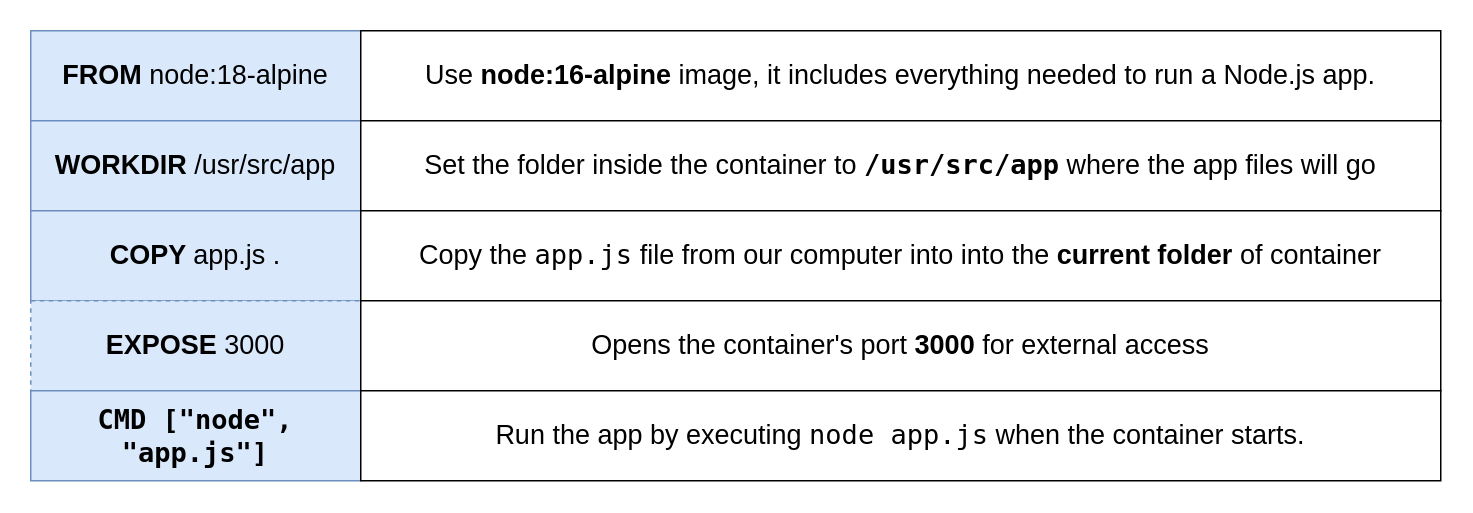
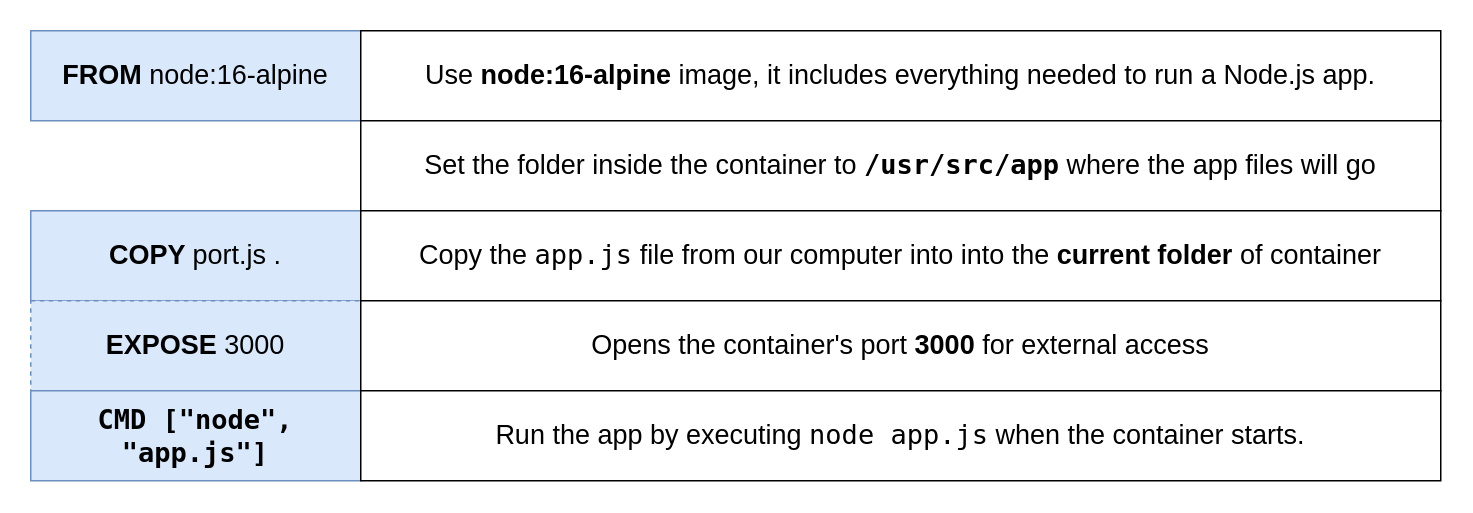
node "FROM node:18-alpine": label "FROM node:18-alpine" -> "FROM node:16-alpine"
node "WORKDIR /usr/src/app": removed
node "COPY app.js .": label "COPY app.js ." -> "COPY port.js ."
